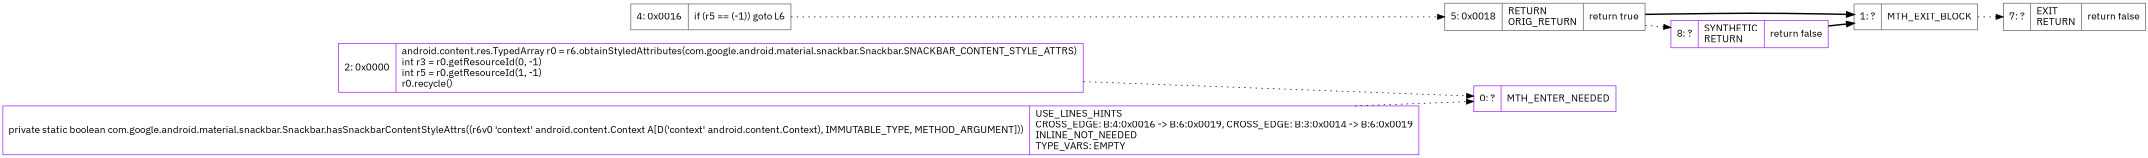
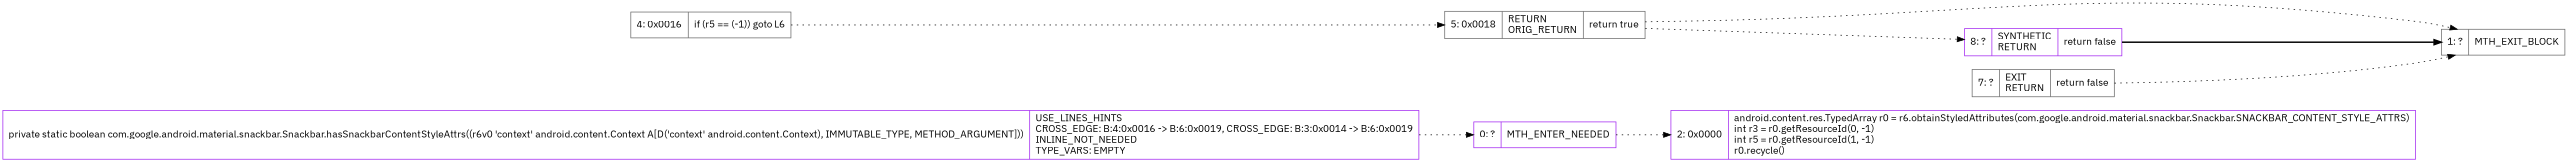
edge "5: 0x0018" -> "1: ?": style bold -> dotted
edge "1: ?" -> "7: ?": reversed
edge "2: 0x0000" -> "0: ?": reversed
